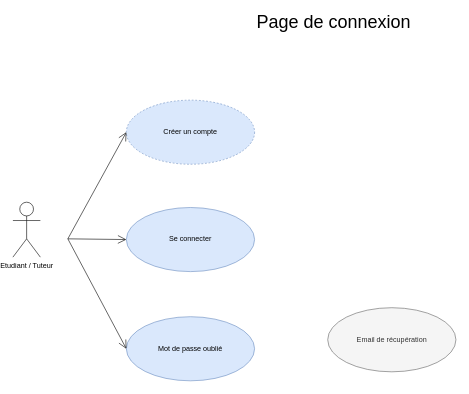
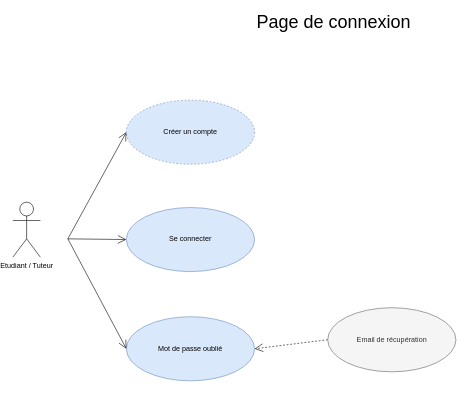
edge "Email de récupération" -> "Mot de passe oublié": added
